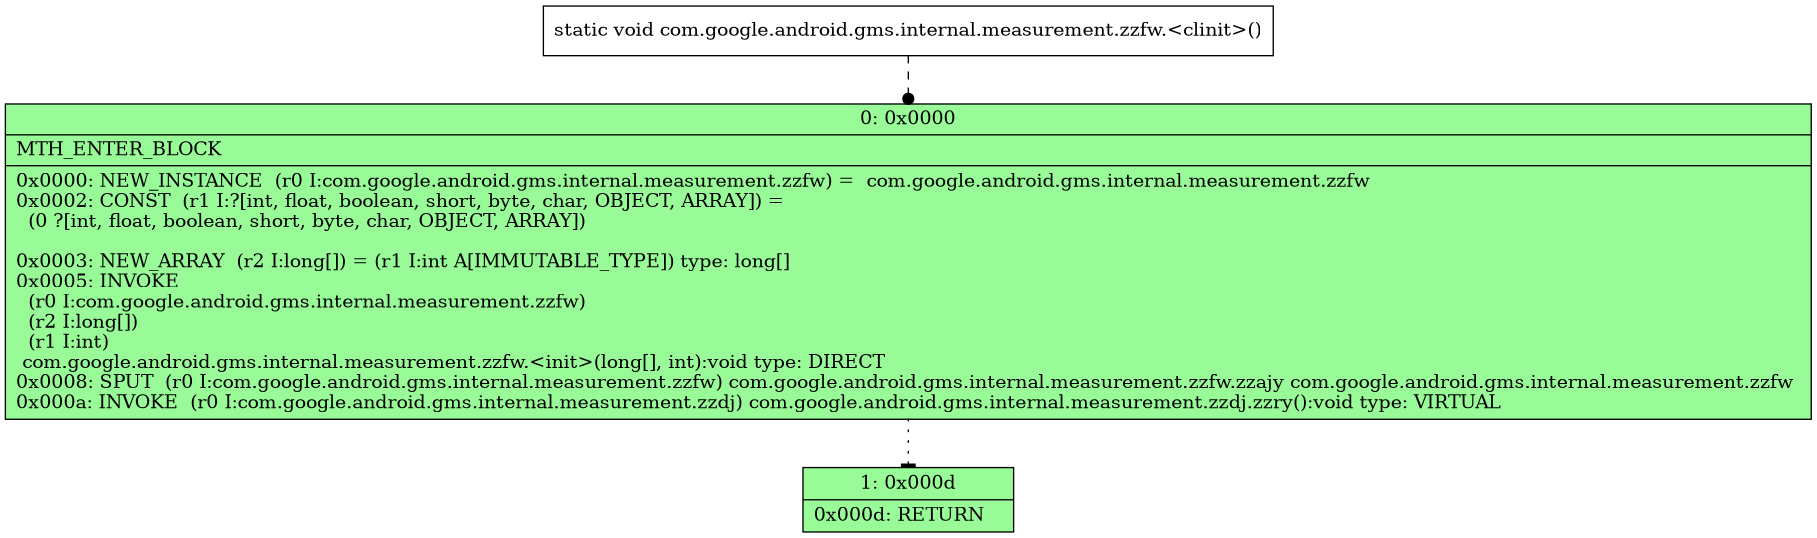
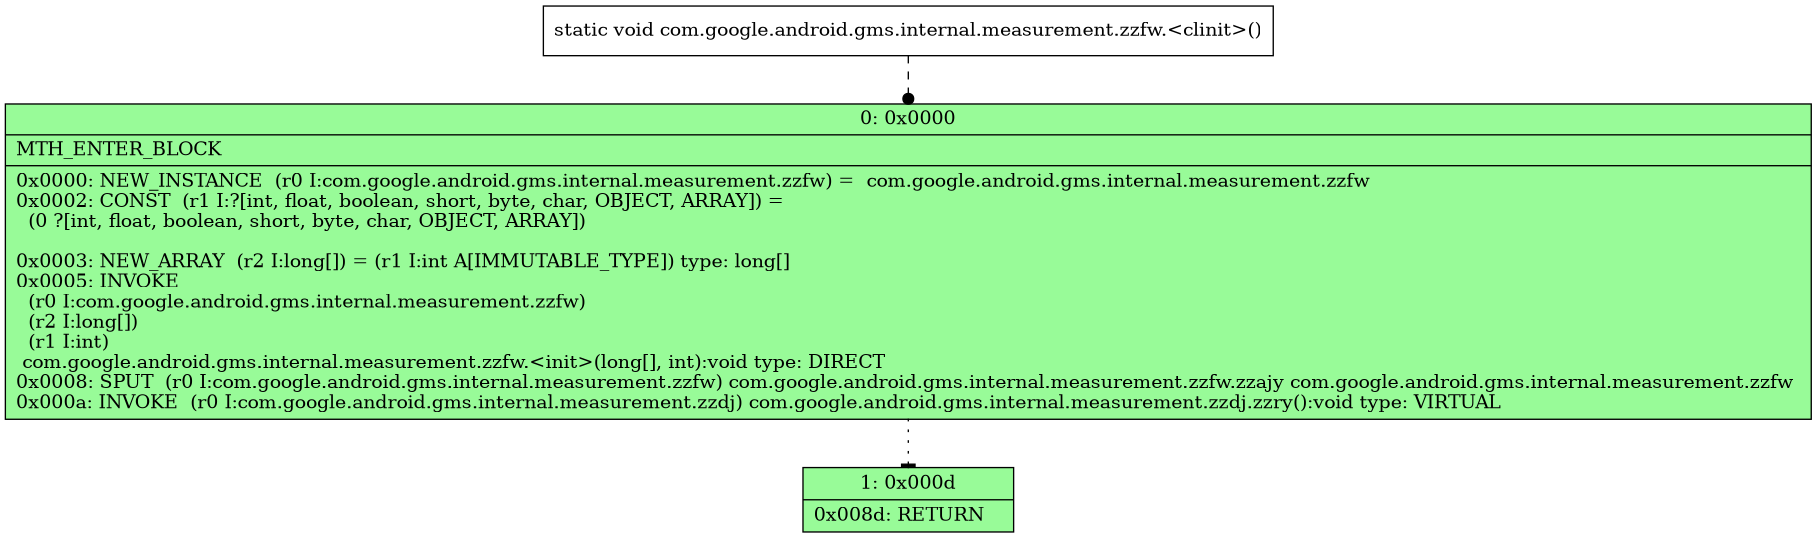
node "1: 0x000d": text "0x000d: RETURN" -> "0x008d: RETURN"
